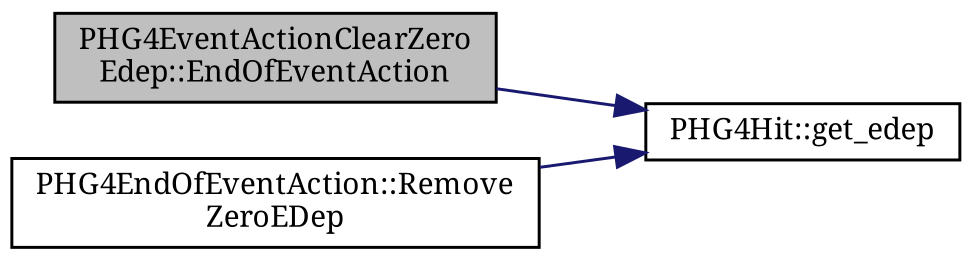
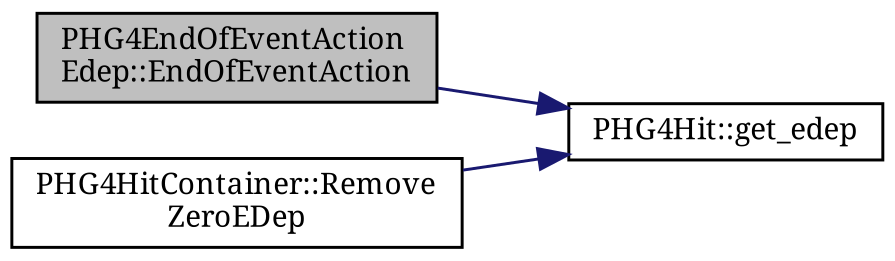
node "PHG4EventActionClearZero Edep::EndOfEventAction": label "PHG4EventActionClearZero Edep::EndOfEventAction" -> "PHG4EndOfEventAction Edep::EndOfEventAction"
node "PHG4EndOfEventAction::Remove ZeroEDep": label "PHG4EndOfEventAction::Remove ZeroEDep" -> "PHG4HitContainer::Remove ZeroEDep"
